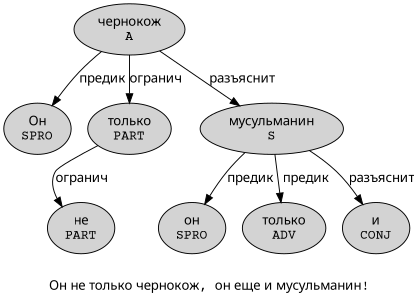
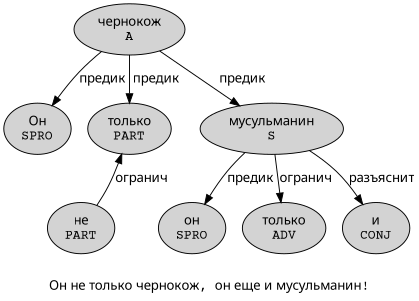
edge "чернокож A" -> "только PART": label "огранич" -> "предик"
edge "чернокож A" -> "мусульманин S": label "разъяснит" -> "предик"
edge "только PART" -> "не PART": reversed
edge "мусульманин S" -> "только ADV": label "предик" -> "огранич"
